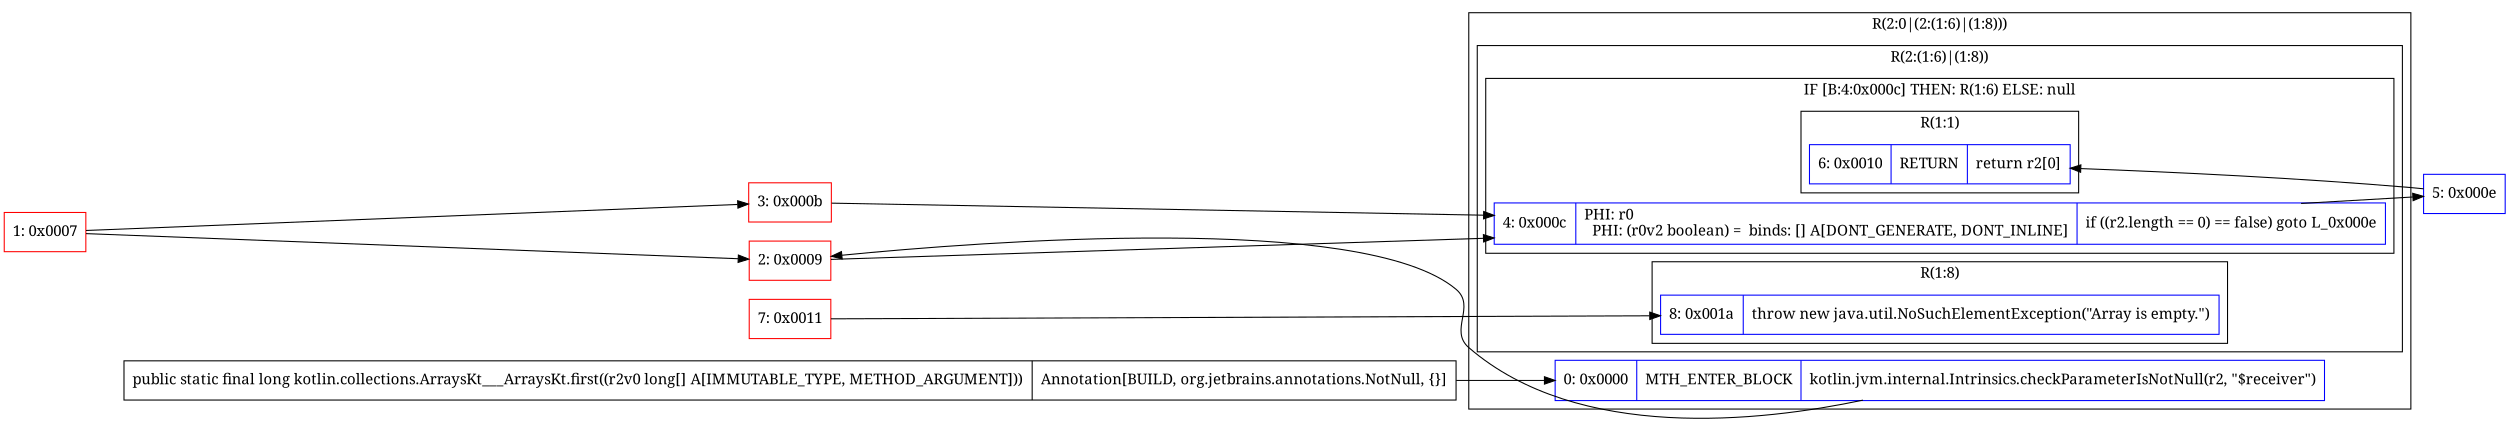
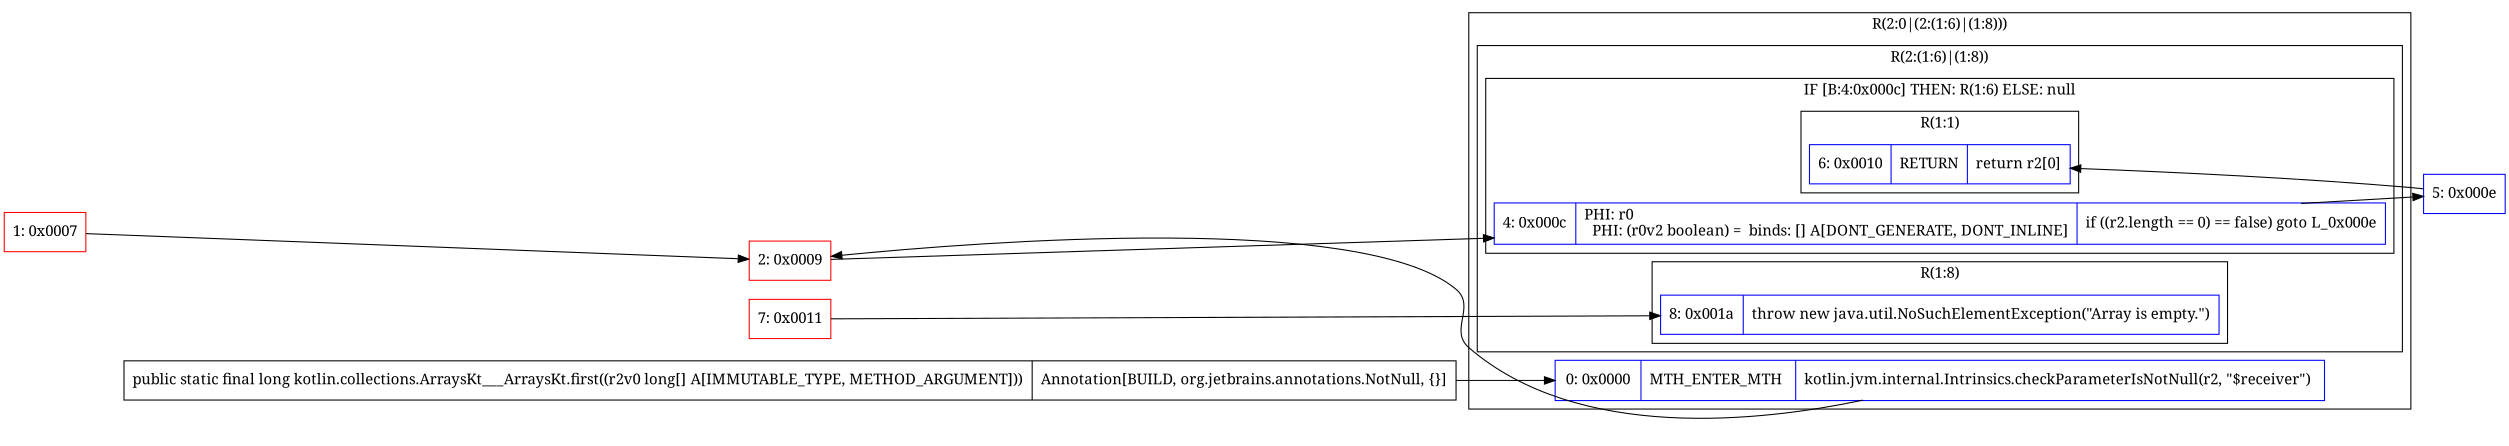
node "3: 0x000b": removed
node "0: 0x0000": text "MTH_ENTER_BLOCK" -> "MTH_ENTER_MTH"
